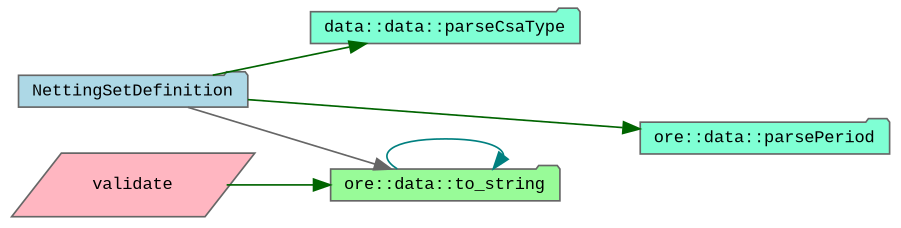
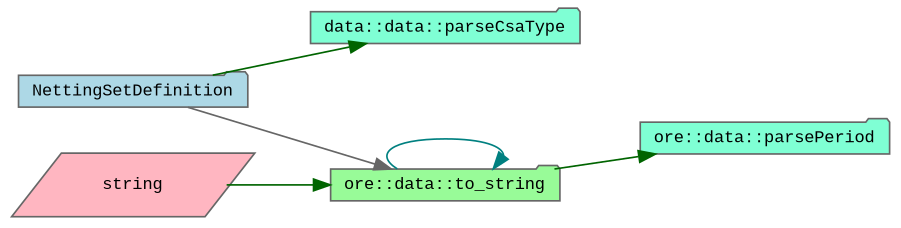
edge "NettingSetDefinition" -> "ore::data::parsePeriod": now "ore::data::to_string" -> "ore::data::parsePeriod"
node "validate": label "validate" -> "string"
